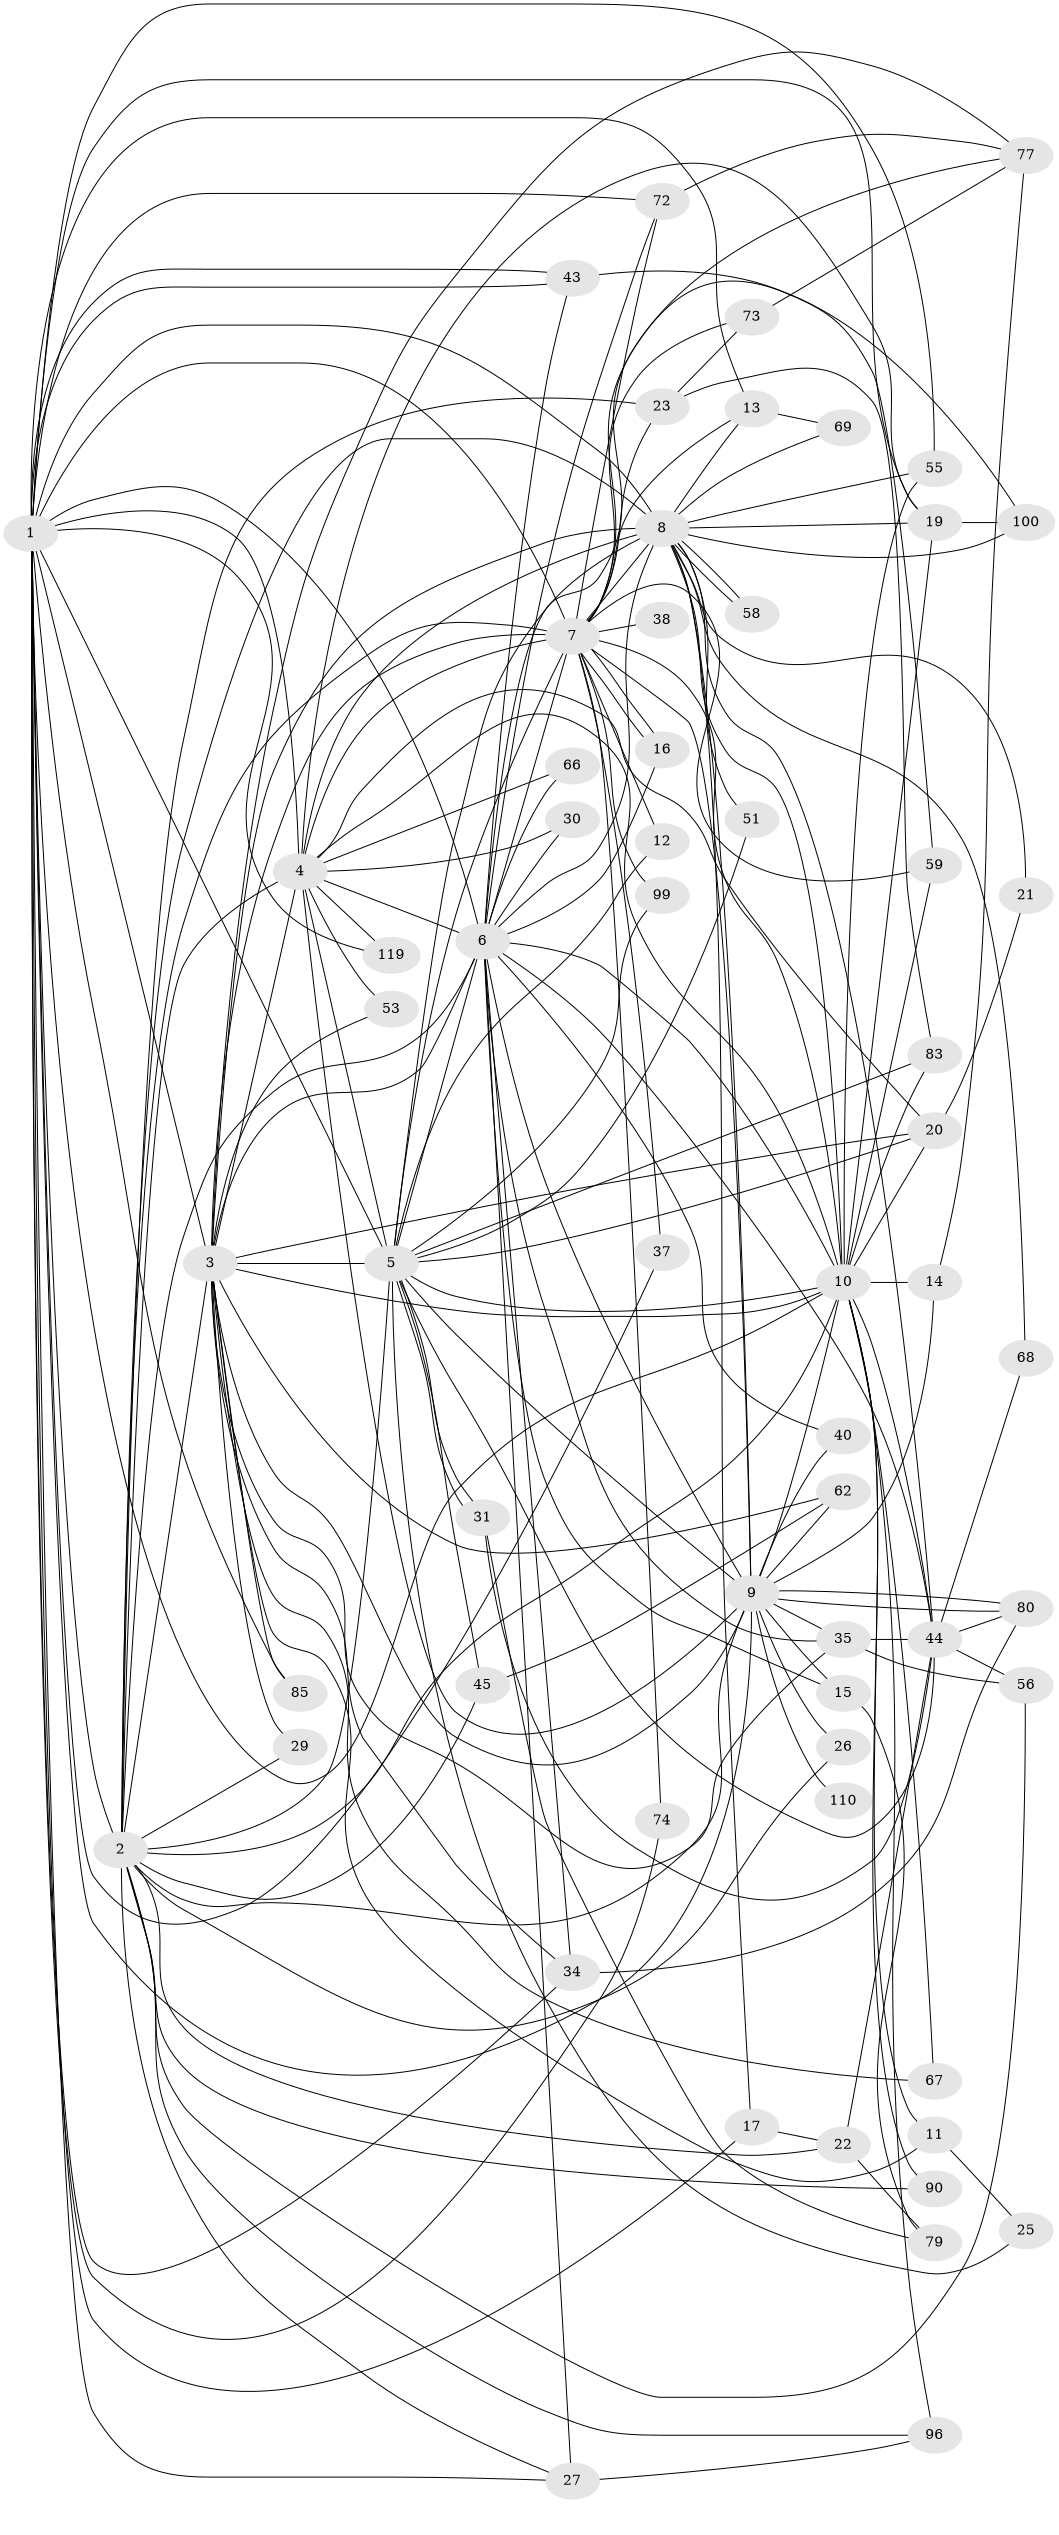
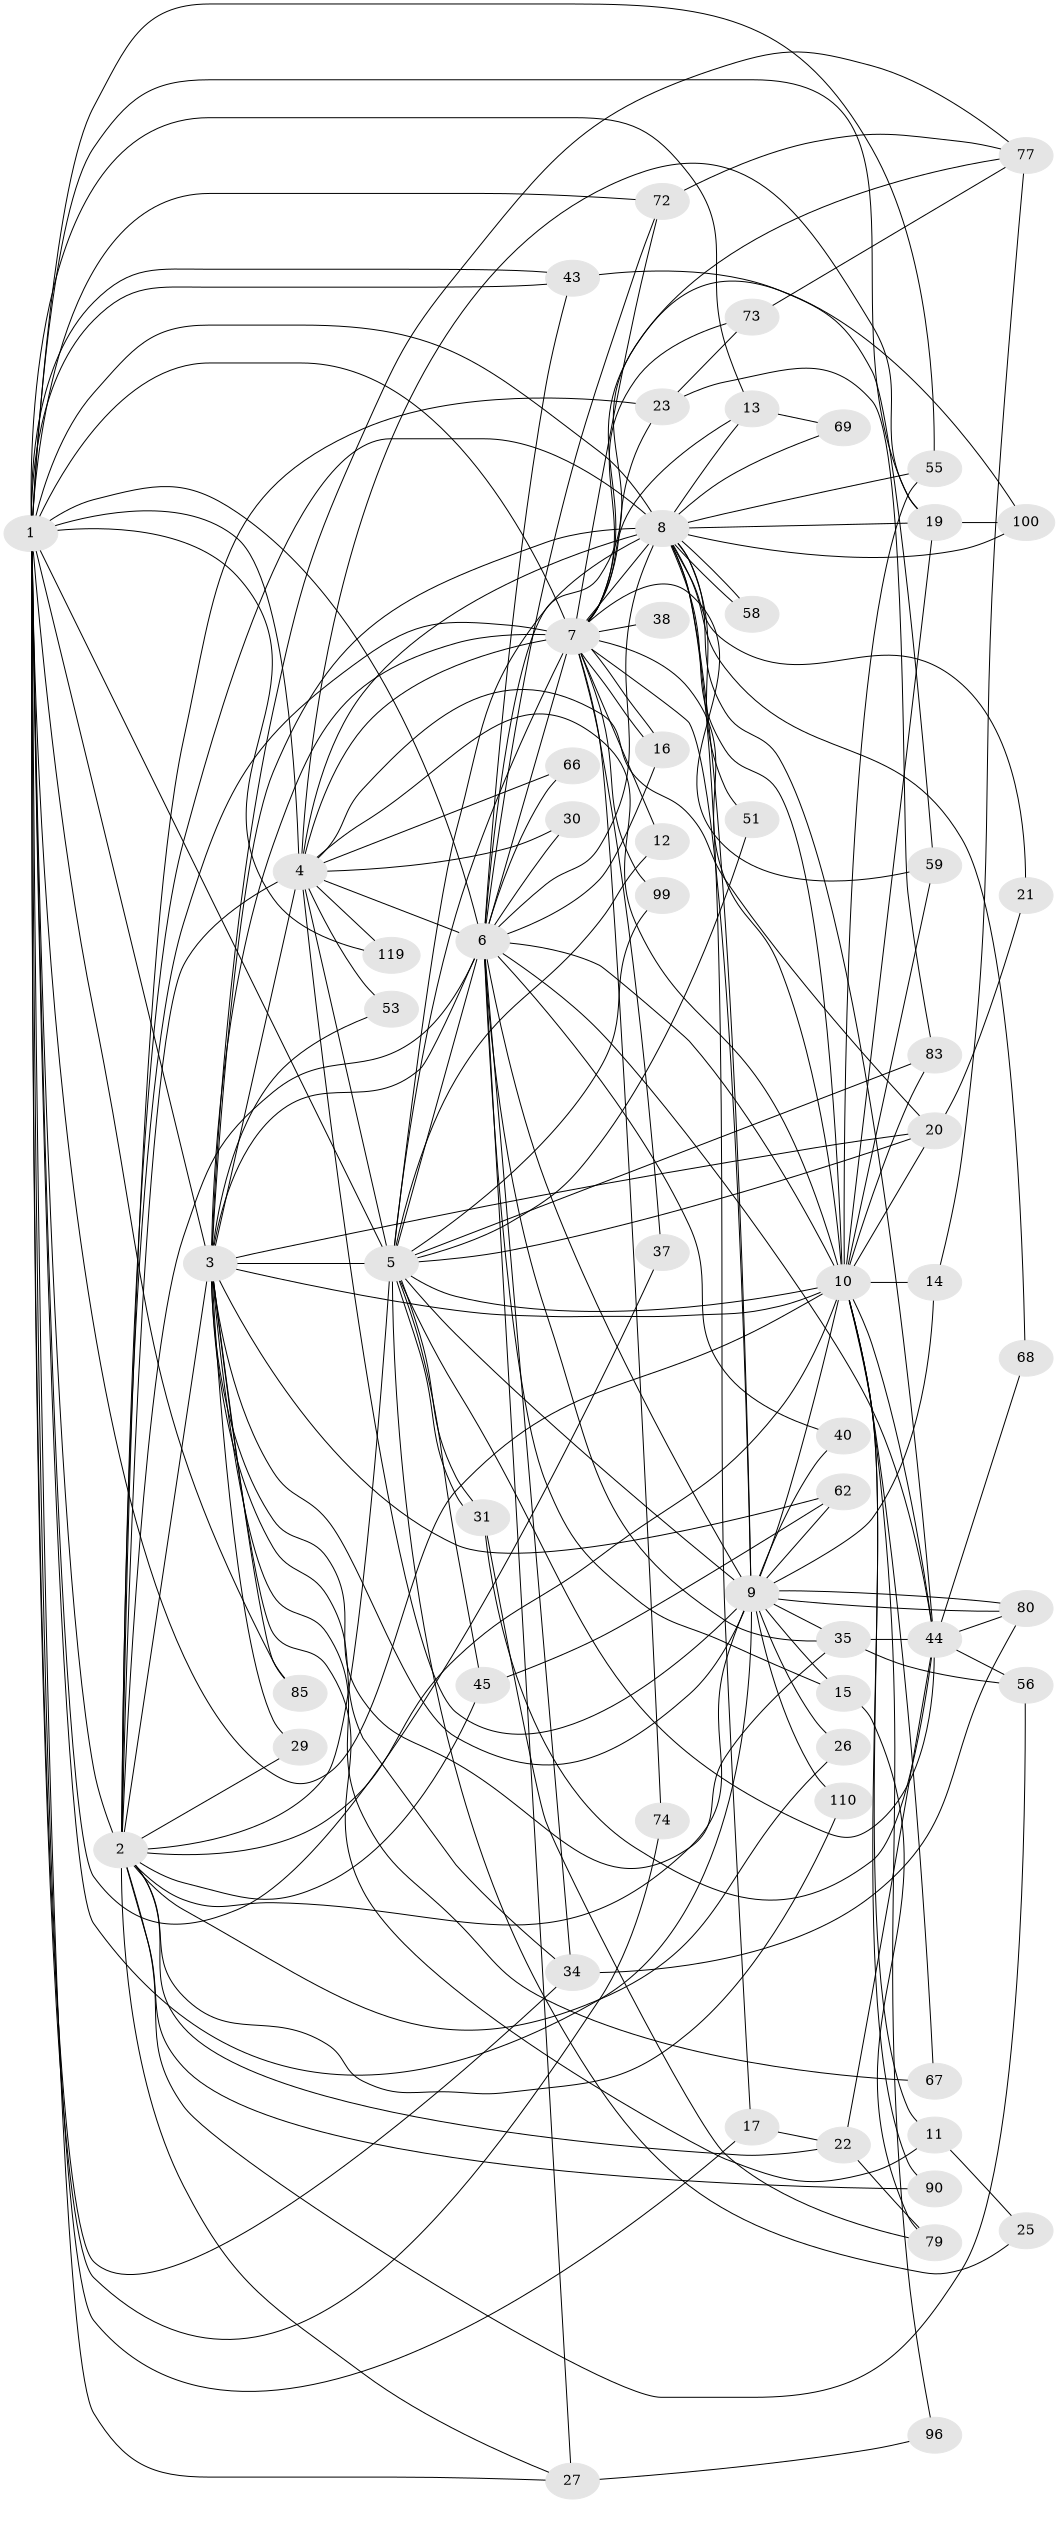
edge "2" -- "96": now "2" -- "110"
